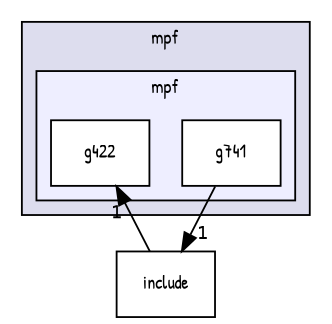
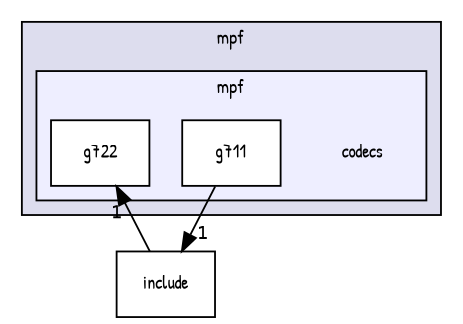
node "g422": label "g422" -> "g722"
node "g741": label "g741" -> "g711"
node "codecs": added
